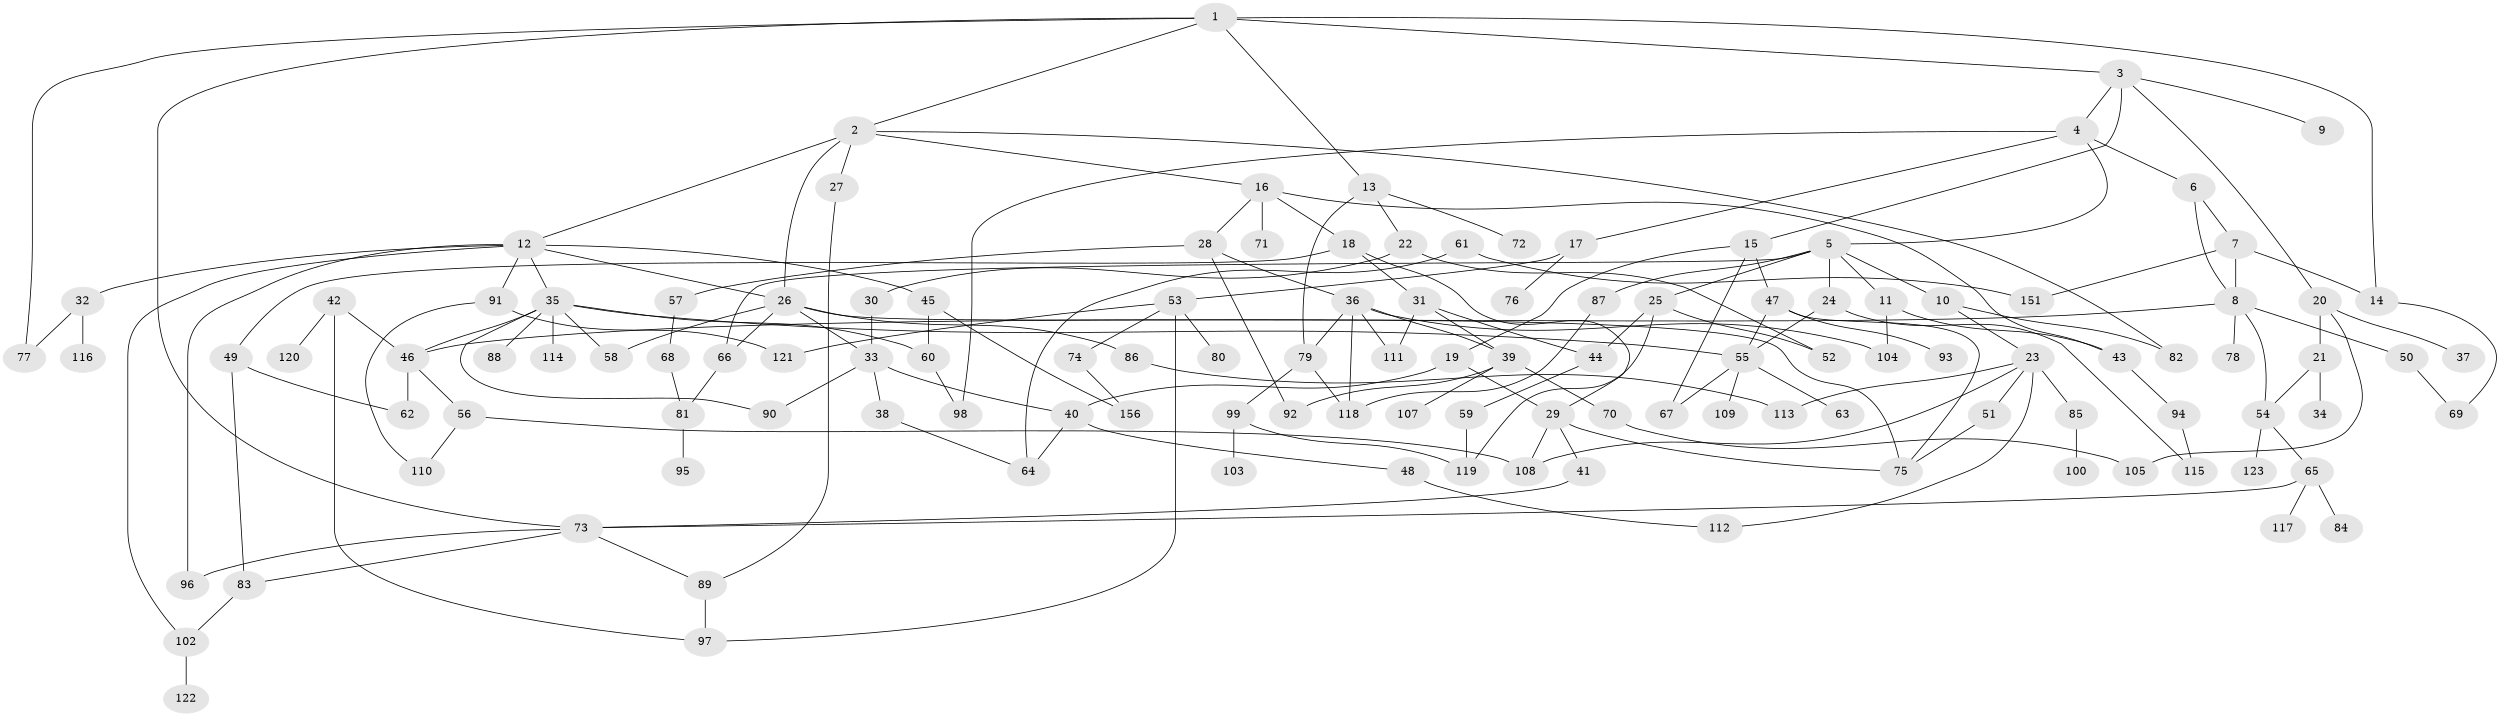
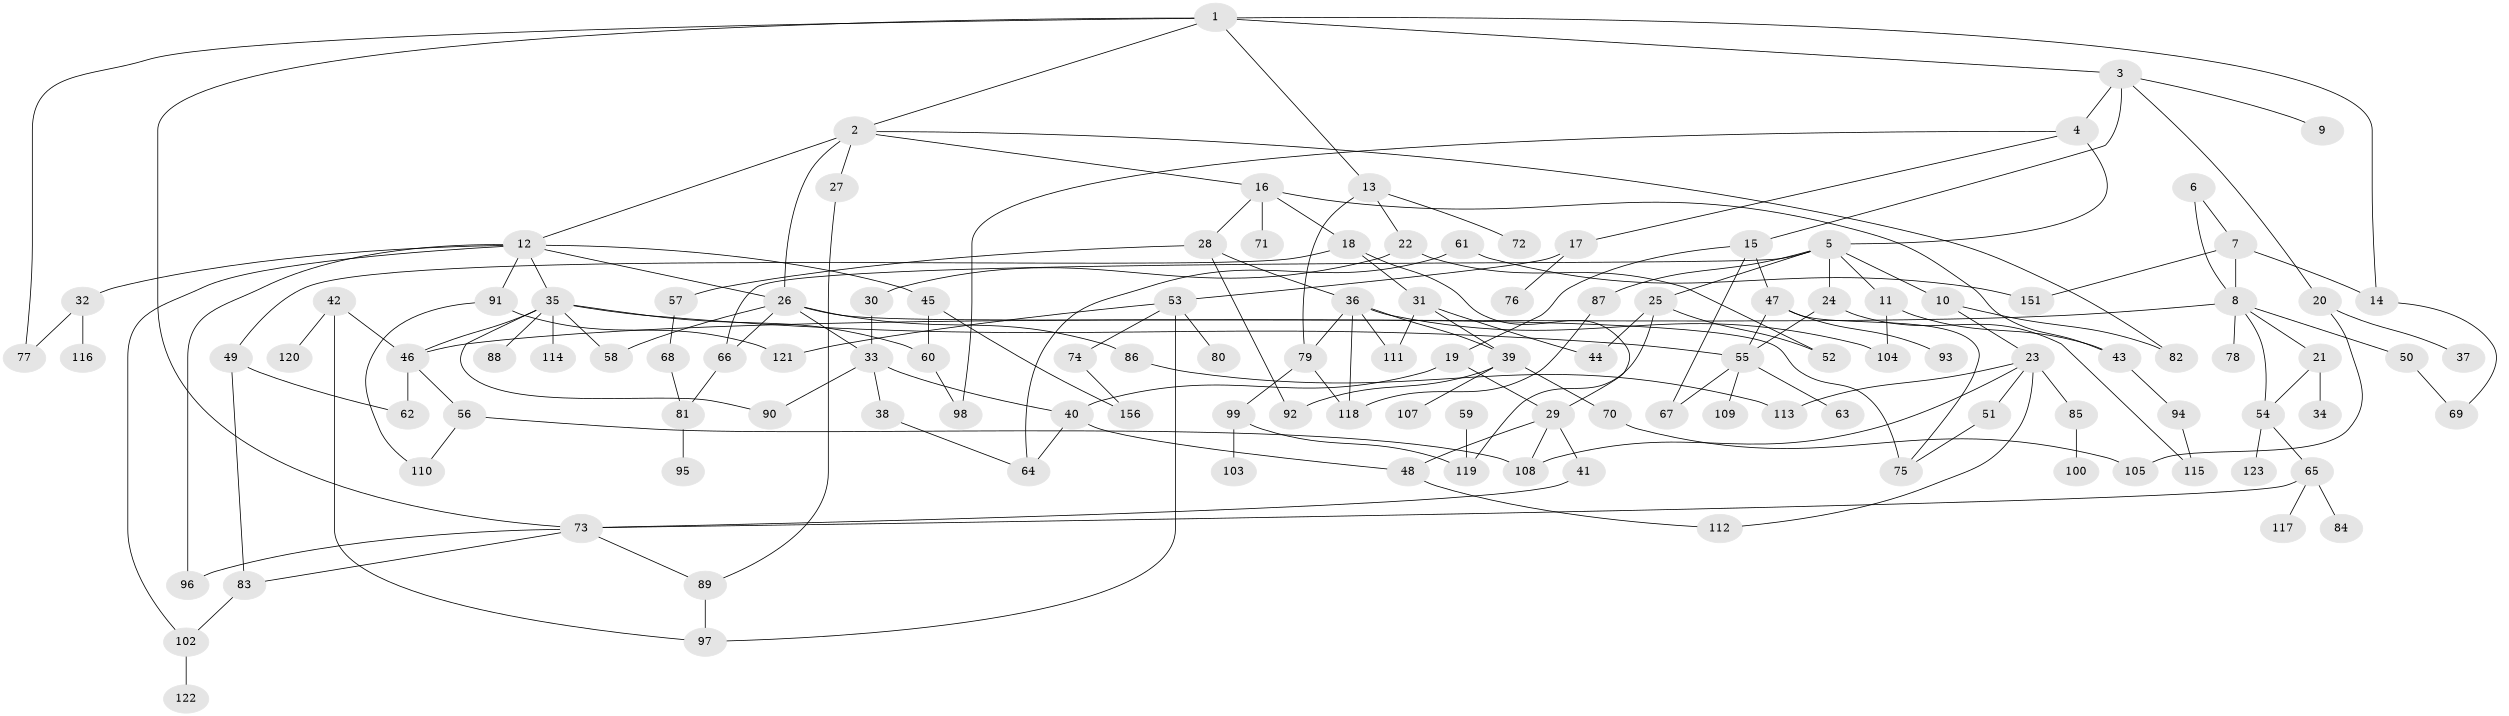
edge "4" -- "6": removed
edge "20" -- "21": now "8" -- "21"
edge "44" -- "59": removed
edge "29" -- "75": now "29" -- "48"
